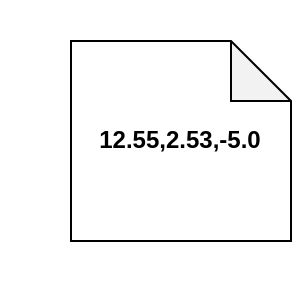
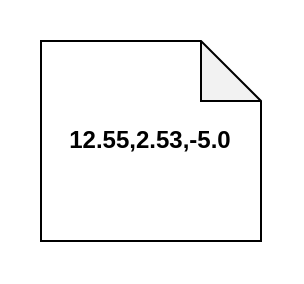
node "12.55,2.53,-5.0": moved (181, 141) -> (151, 141)
